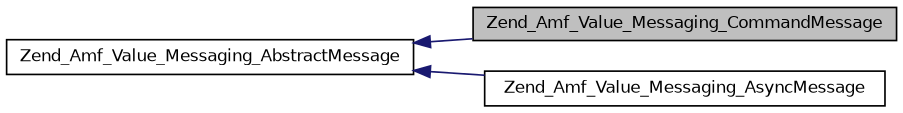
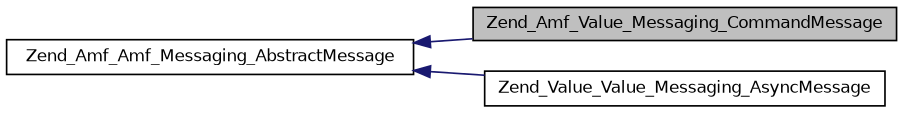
node "Zend_Amf_Value_Messaging_AbstractMessage": label "Zend_Amf_Value_Messaging_AbstractMessage" -> "Zend_Amf_Amf_Messaging_AbstractMessage"
node "Zend_Amf_Value_Messaging_AsyncMessage": label "Zend_Amf_Value_Messaging_AsyncMessage" -> "Zend_Value_Value_Messaging_AsyncMessage"
